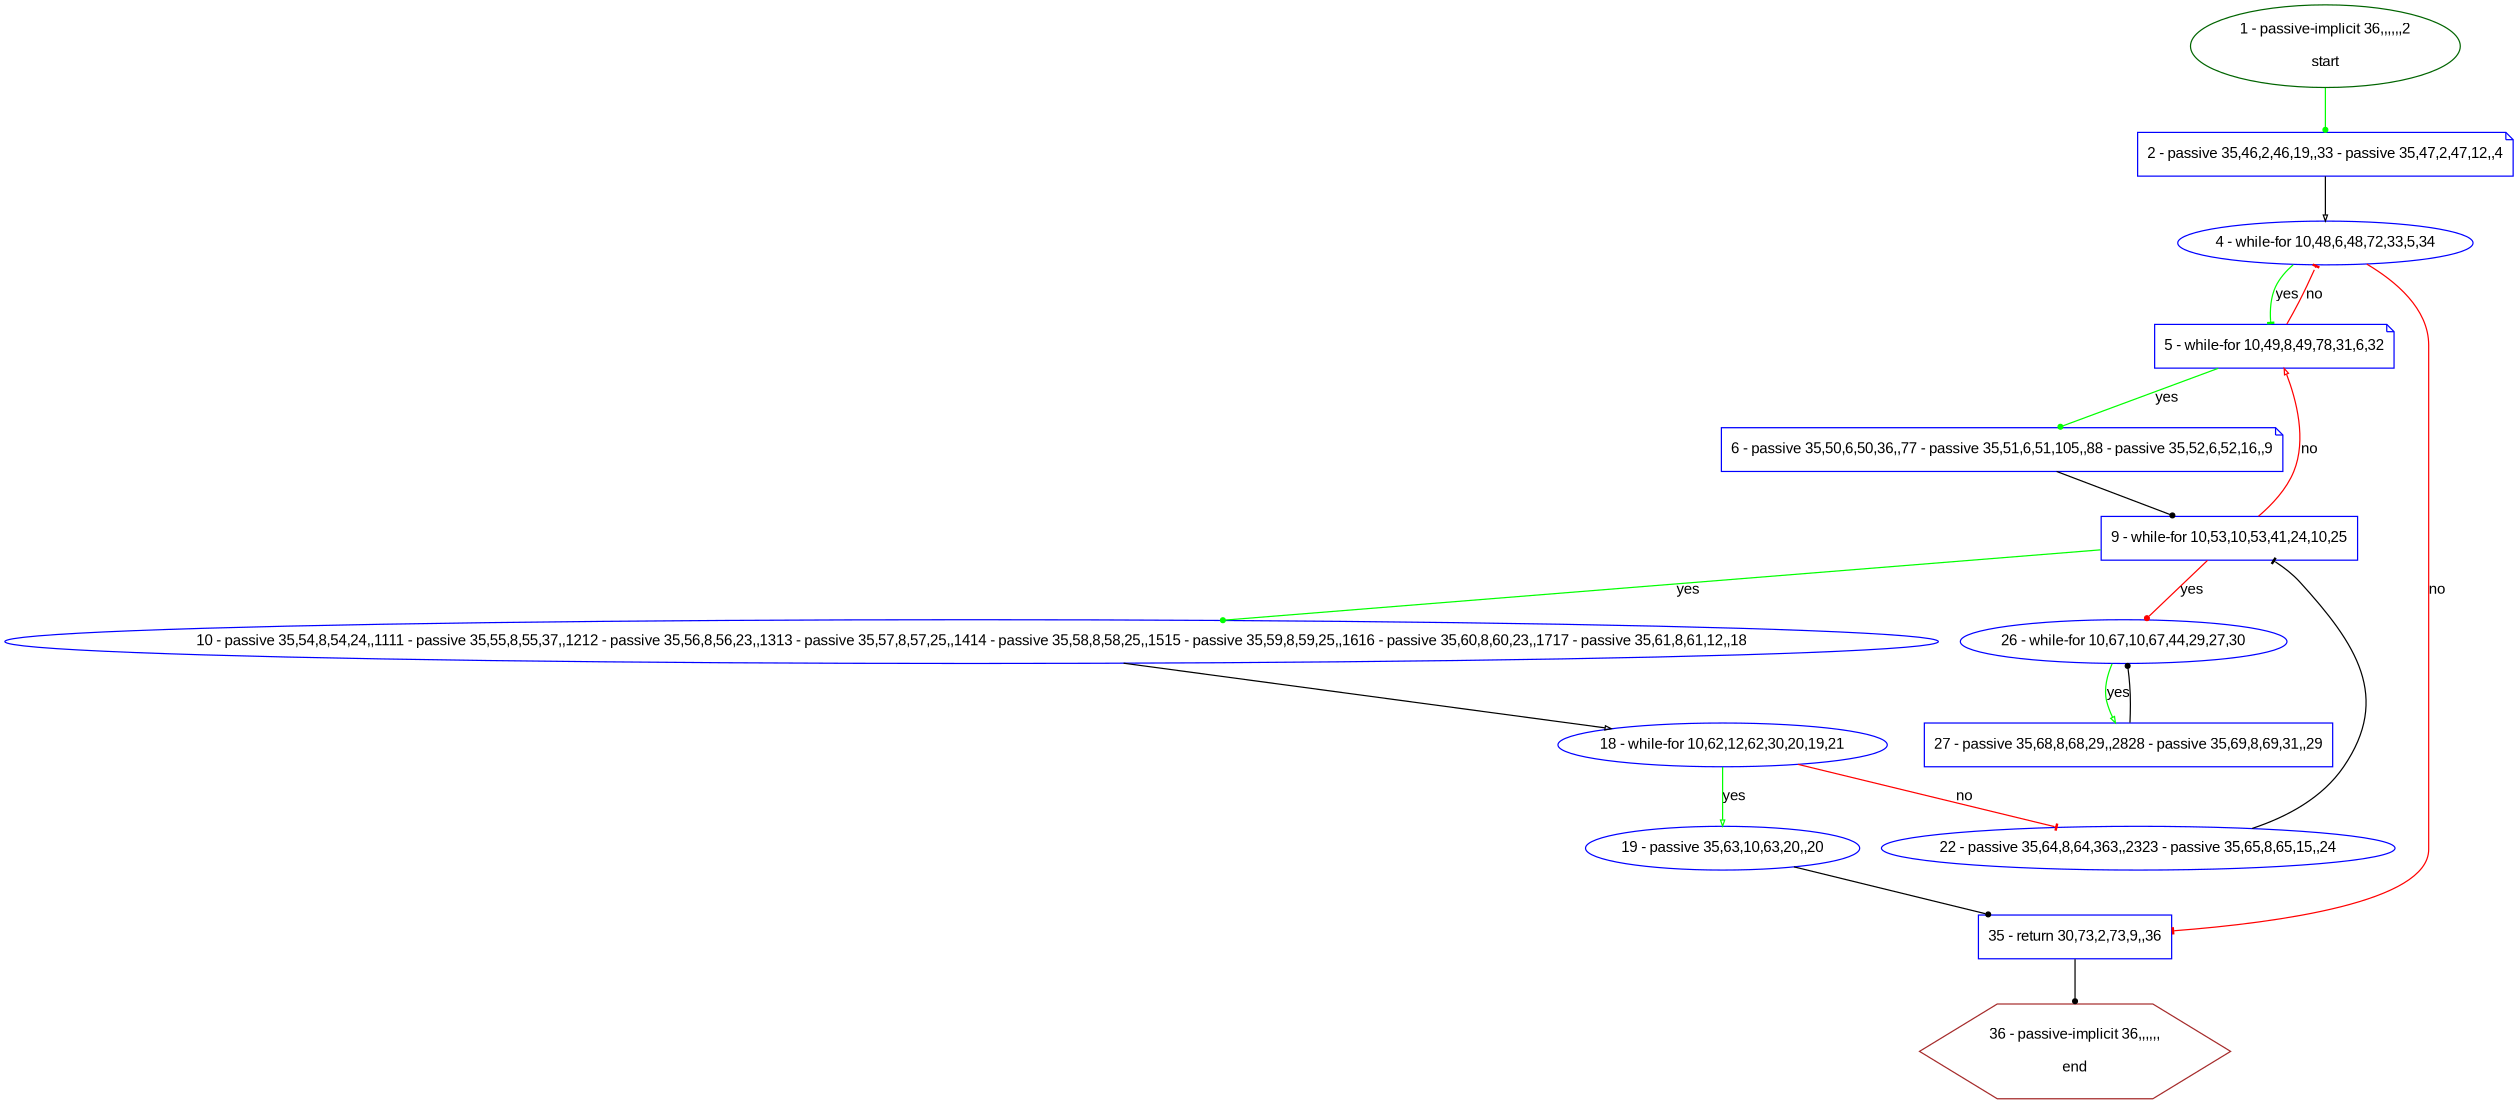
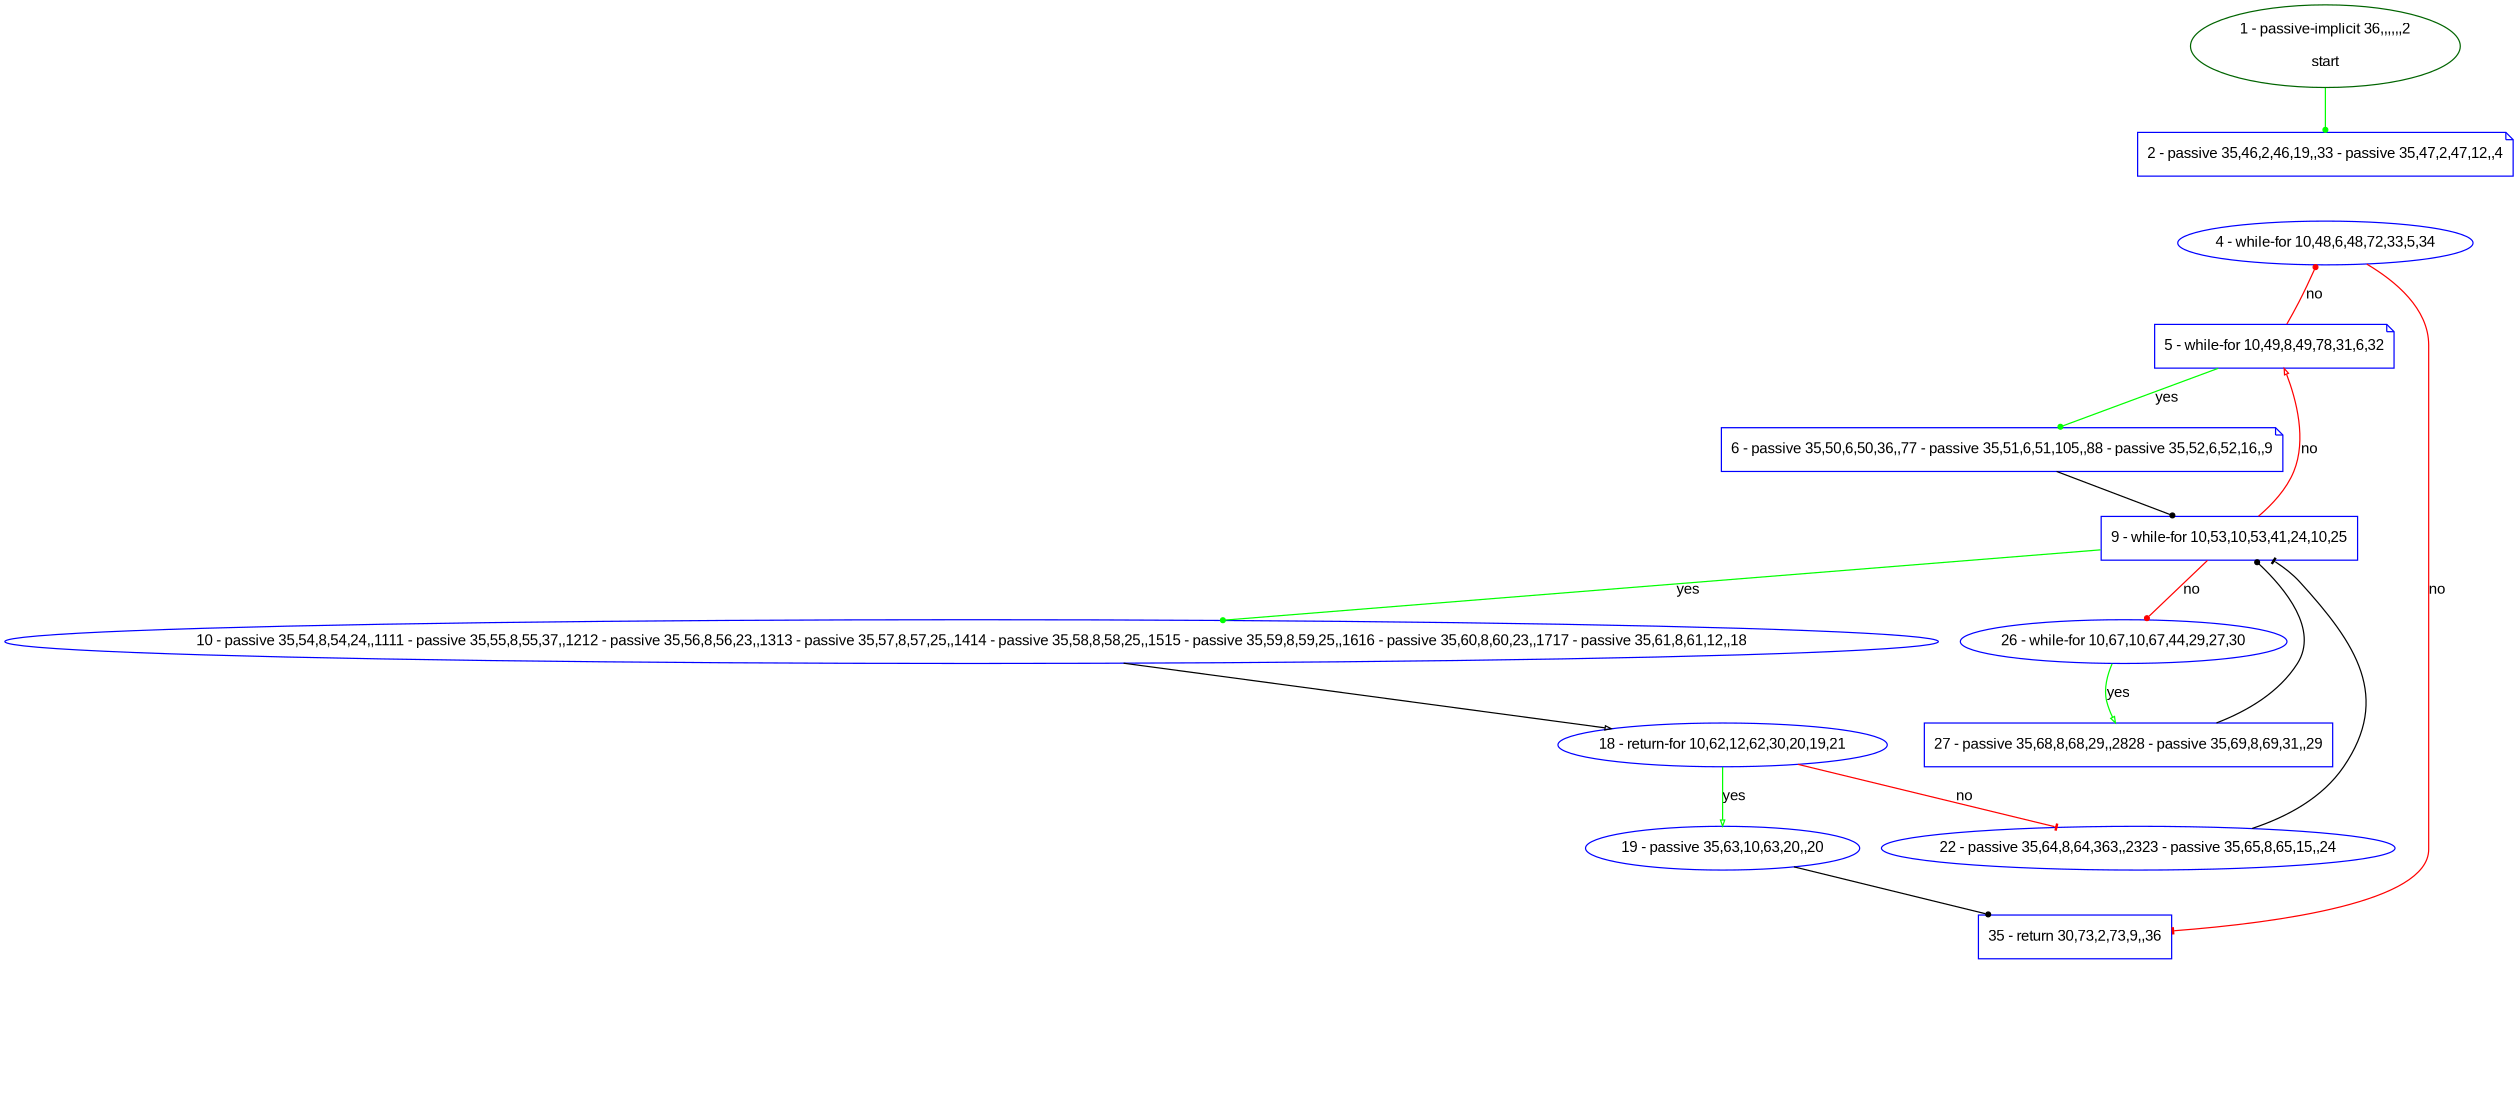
edge "2 - passive 35,46,2,46,19,,33 - passive 35,47,2,47,12,,4" -> "4 - while-for 10,48,6,48,72,33,5,34": removed
edge "4 - while-for 10,48,6,48,72,33,5,34" -> "5 - while-for 10,49,8,49,78,31,6,32": removed, label "yes"
edge "5 - while-for 10,49,8,49,78,31,6,32" -> "4 - while-for 10,48,6,48,72,33,5,34": arrowhead tee -> dot
edge "9 - while-for 10,53,10,53,41,24,10,25" -> "26 - while-for 10,67,10,67,44,29,27,30": label "yes" -> "no"
edge "27 - passive 35,68,8,68,29,,2828 - passive 35,69,8,69,31,,29" -> "26 - while-for 10,67,10,67,44,29,27,30": now "27 - passive 35,68,8,68,29,,2828 - passive 35,69,8,69,31,,29" -> "9 - while-for 10,53,10,53,41,24,10,25"
node "18 - while-for 10,62,12,62,30,20,19,21": label "18 - while-for 10,62,12,62,30,20,19,21" -> "18 - return-for 10,62,12,62,30,20,19,21"
node "36 - passive-implicit 36,,,,,, end": removed
